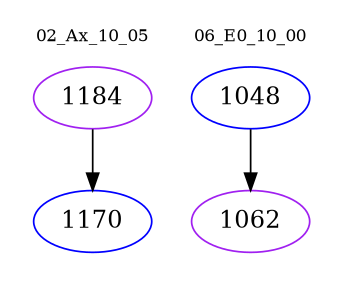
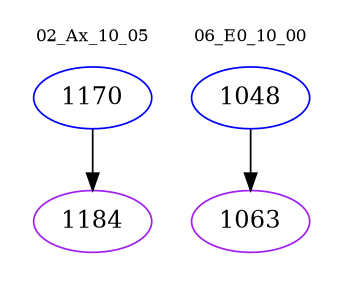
edge "1184" -> "1170": reversed
node "1062": label "1062" -> "1063"
